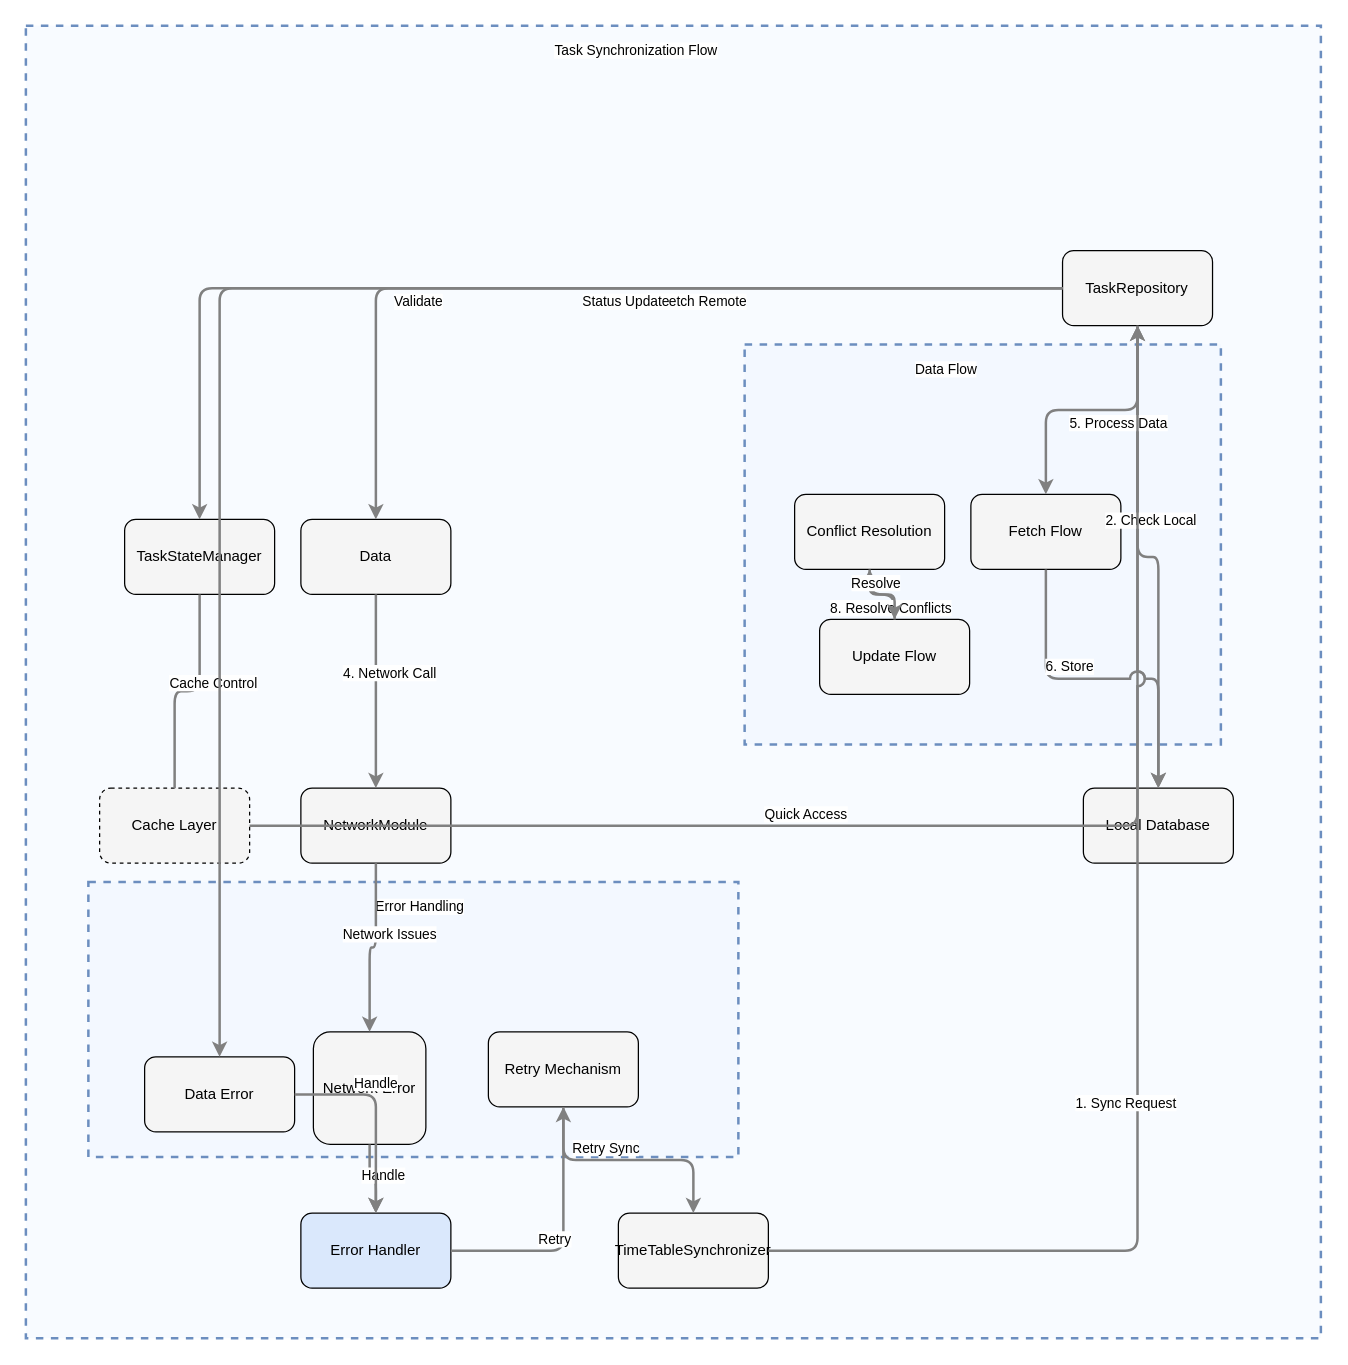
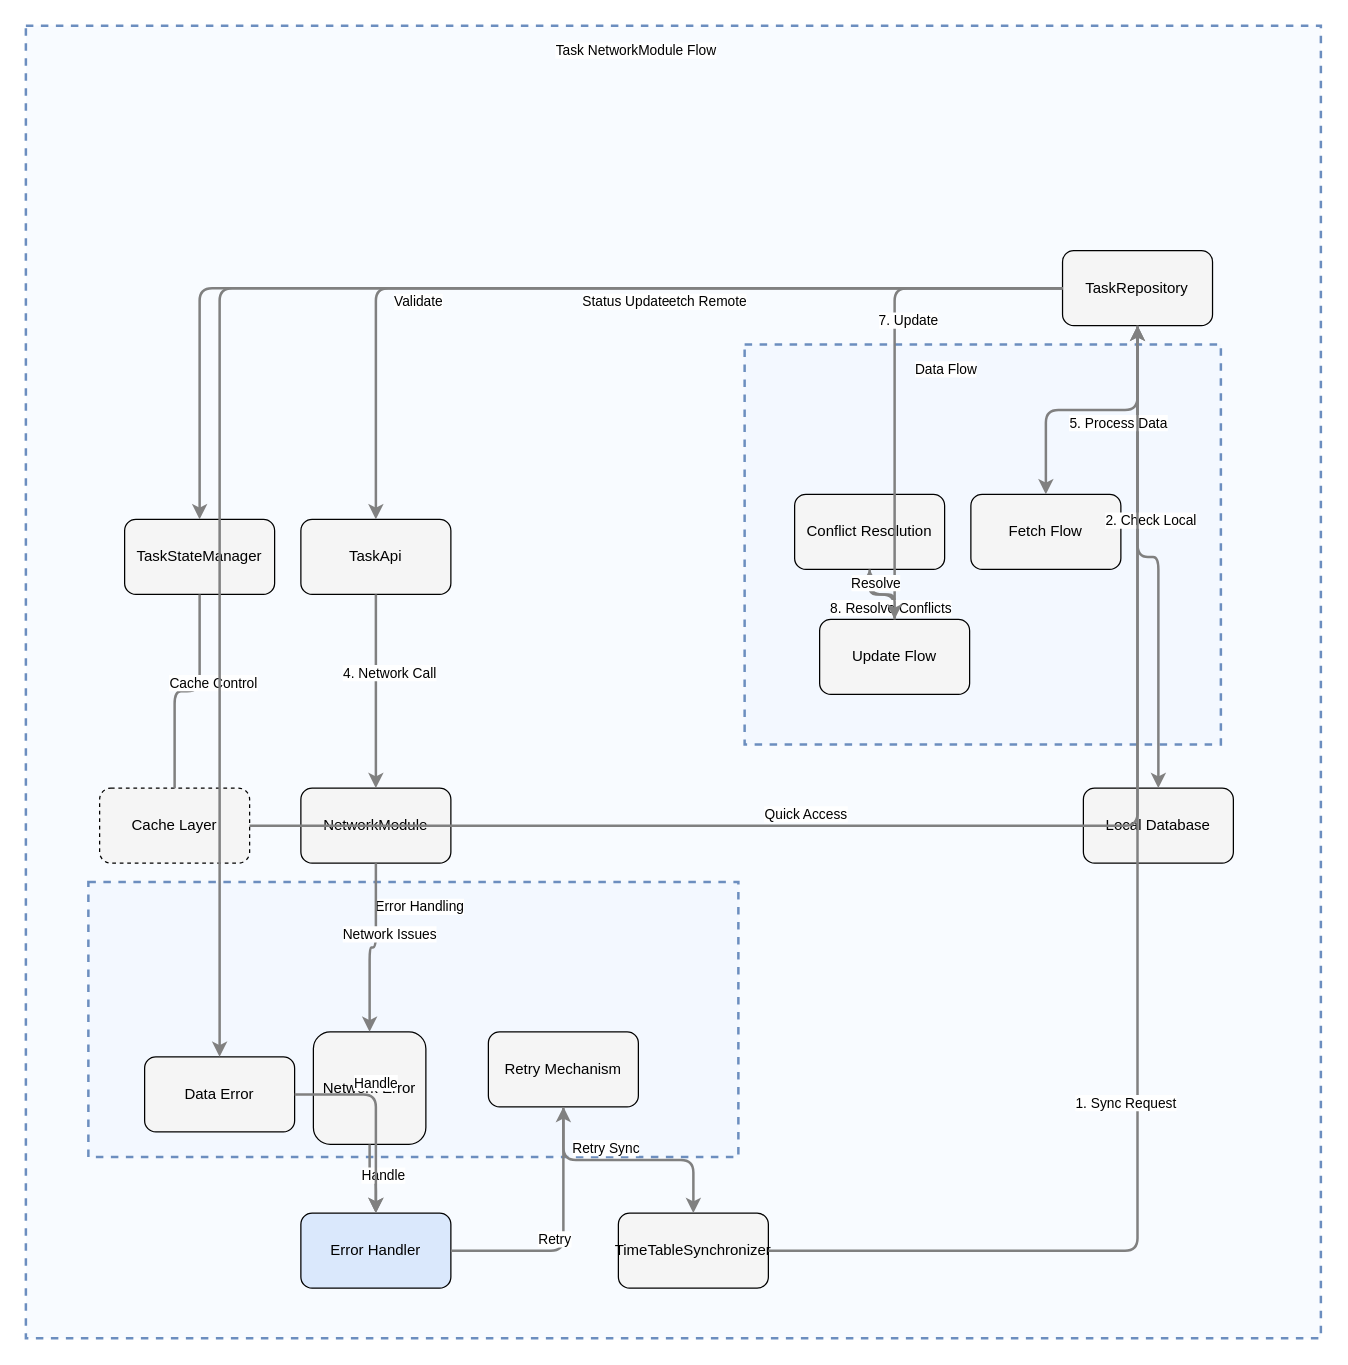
node "Task Synchronization Flow": label "Task Synchronization Flow" -> "Task NetworkModule Flow"
edge "TaskRepository" -> "Update Flow": added, label "7. Update"
node "Data": label "Data" -> "TaskApi"
edge "Fetch Flow" -> "Local Database": removed, label "6. Store"
